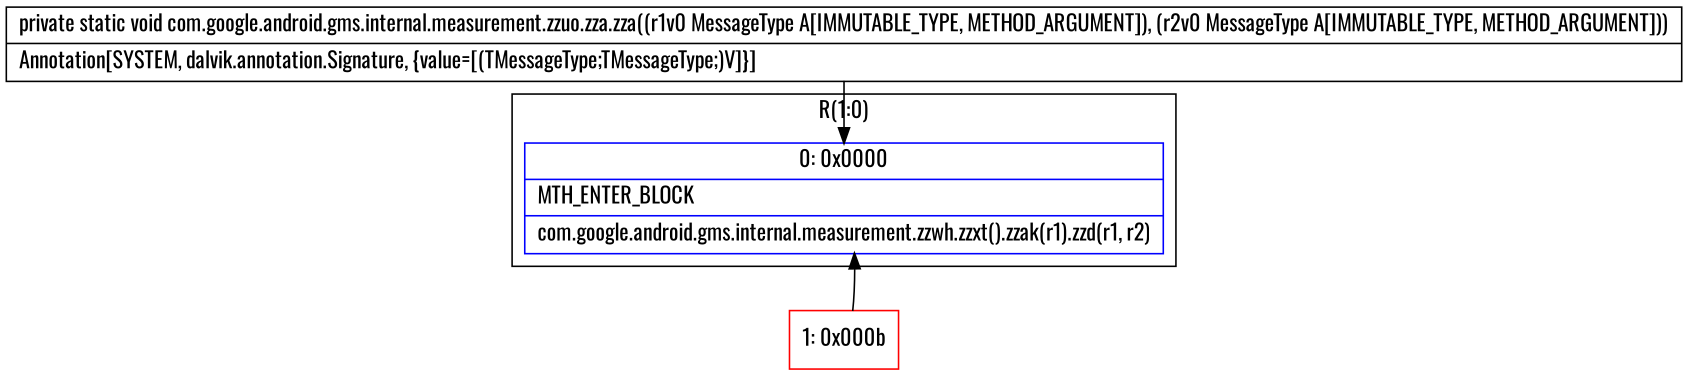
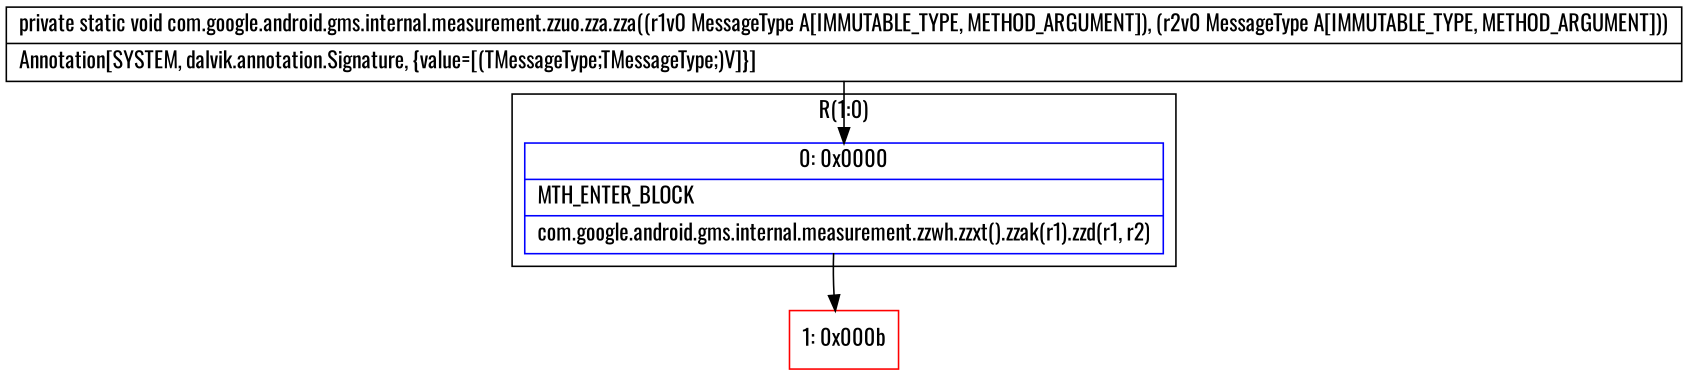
edge "1: 0x000b" -> "0: 0x0000": reversed
